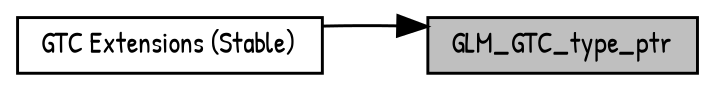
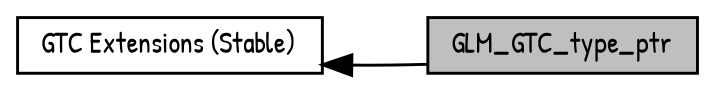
edge "GTC Extensions (Stable)" -> "GLM_GTC_type_ptr": reversed
